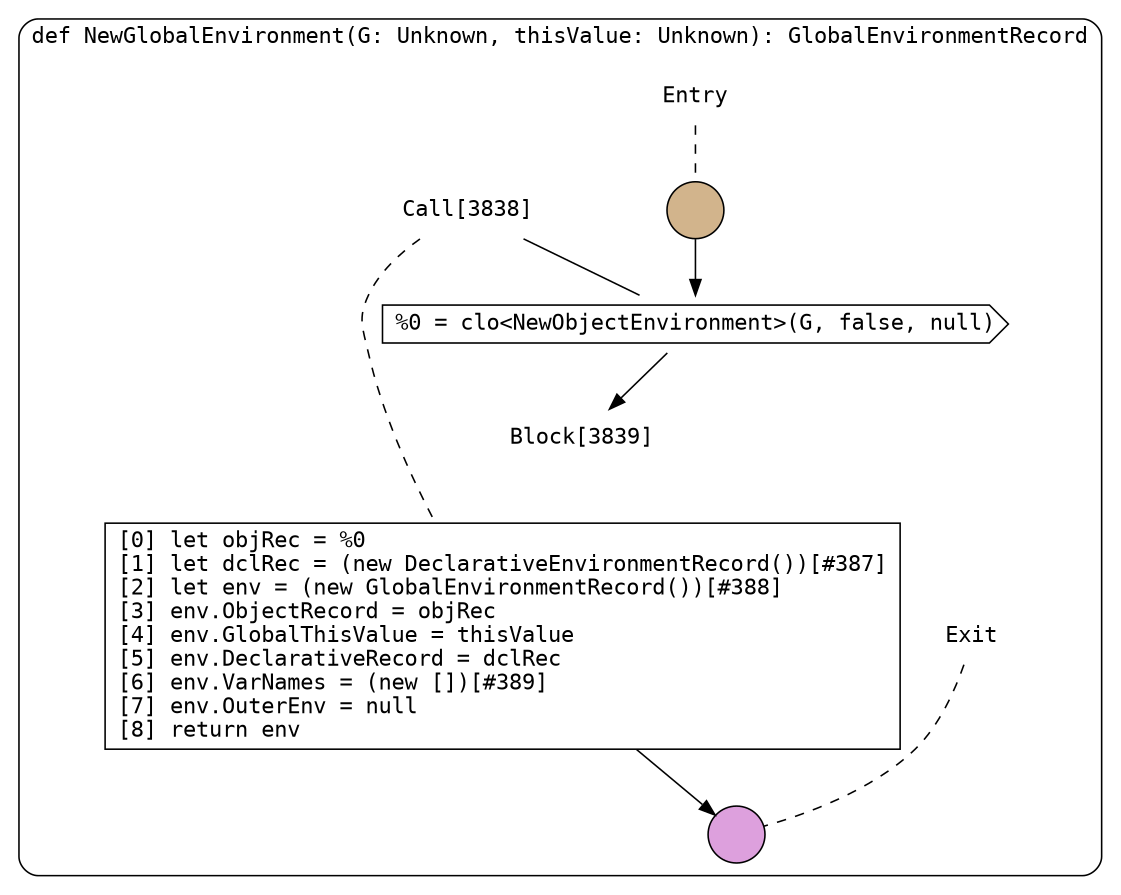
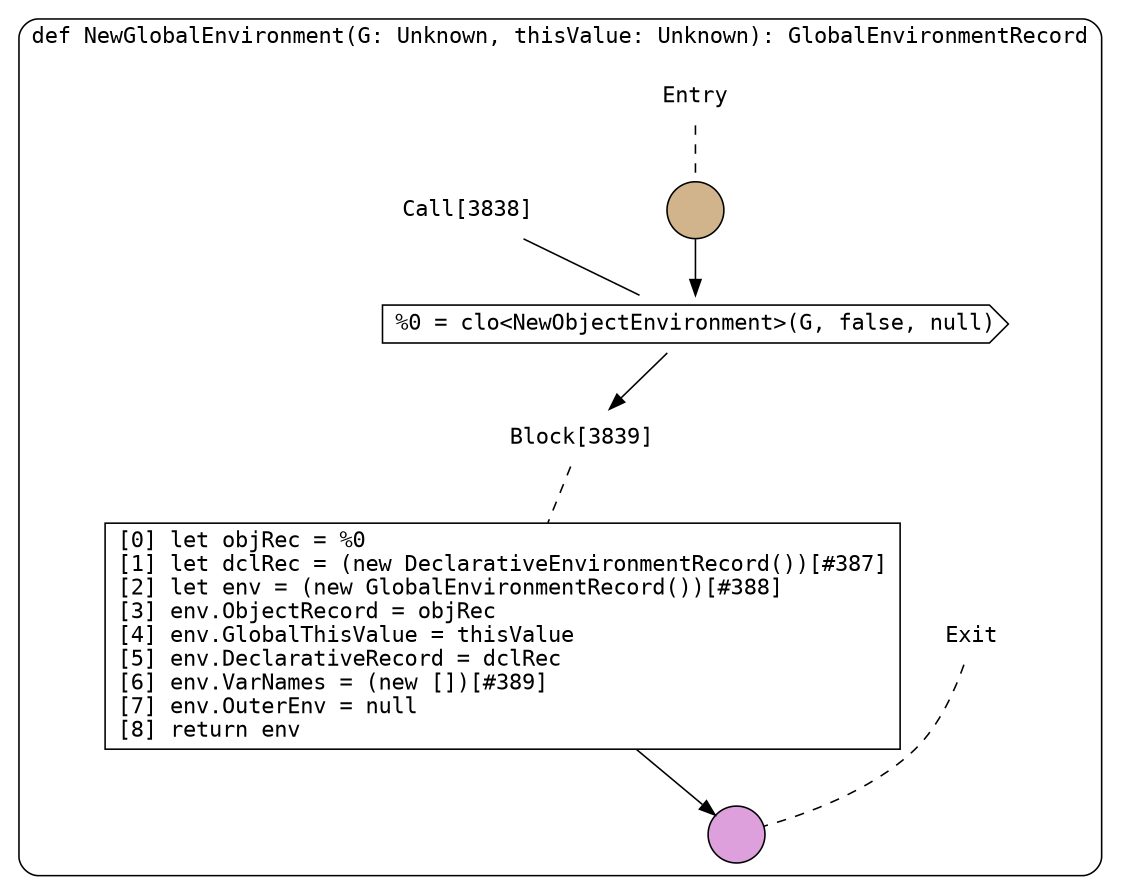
edge "Call[3838]" -- "[0] let objRec = %0": now "Block[3839]" -- "[0] let objRec = %0"
